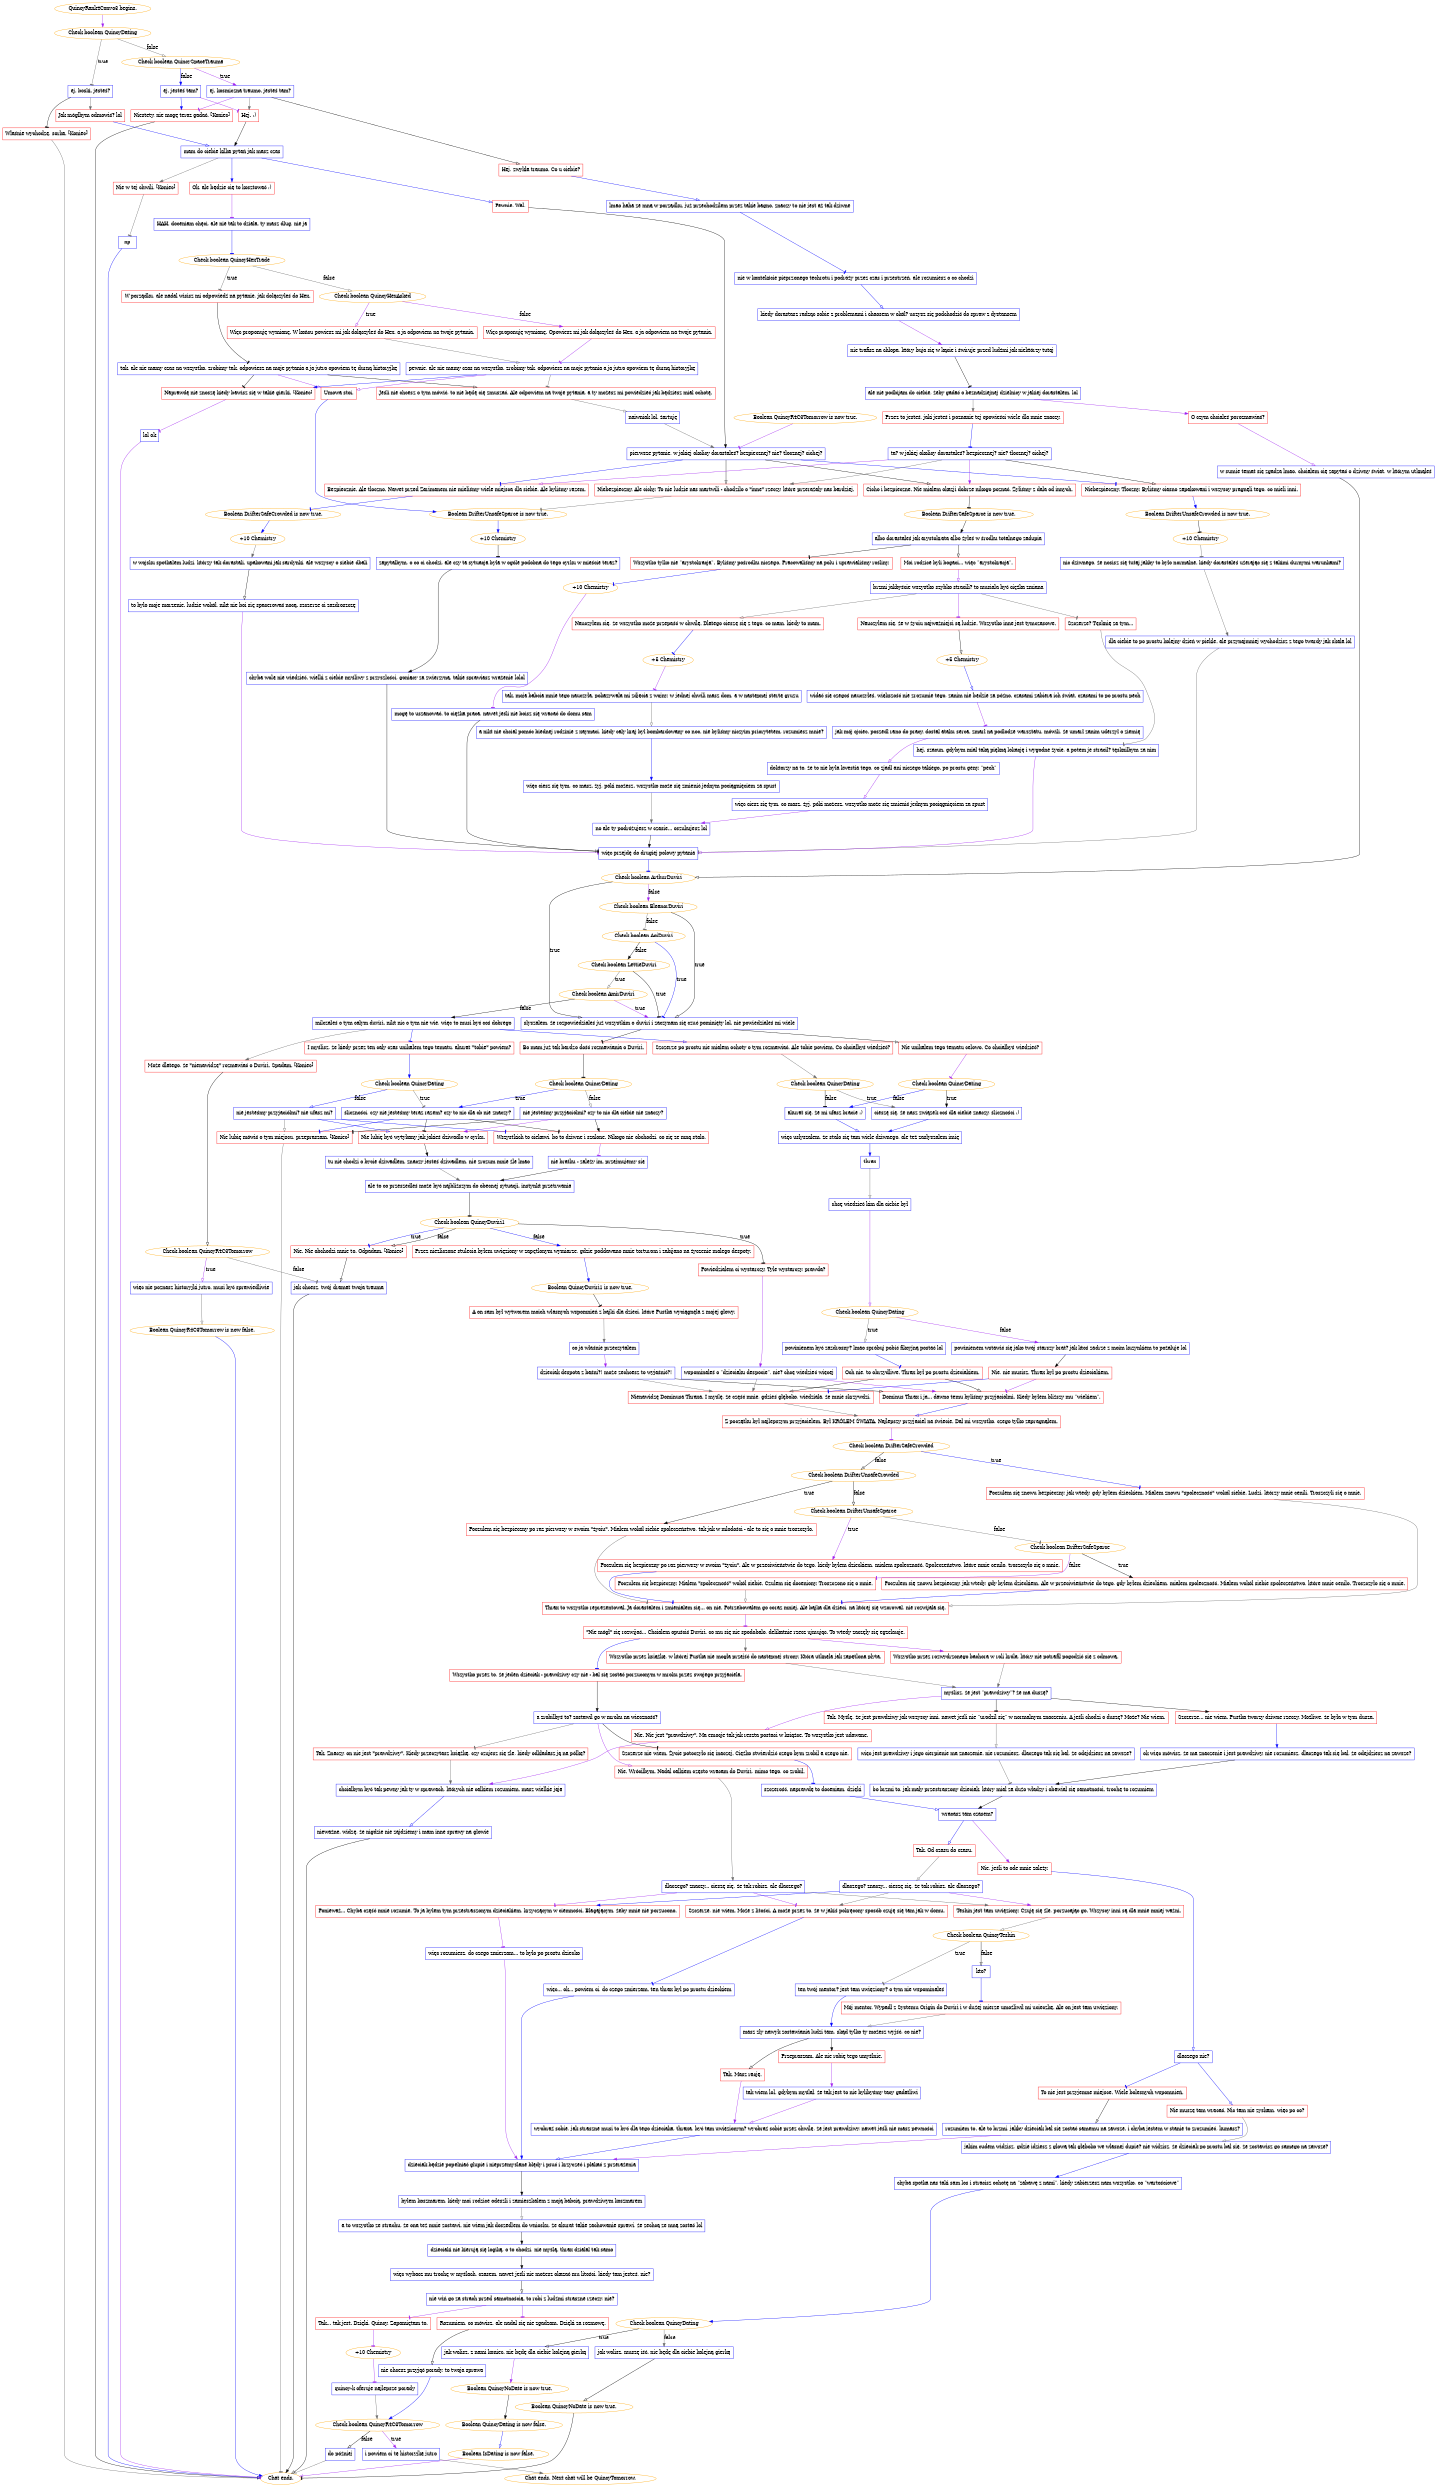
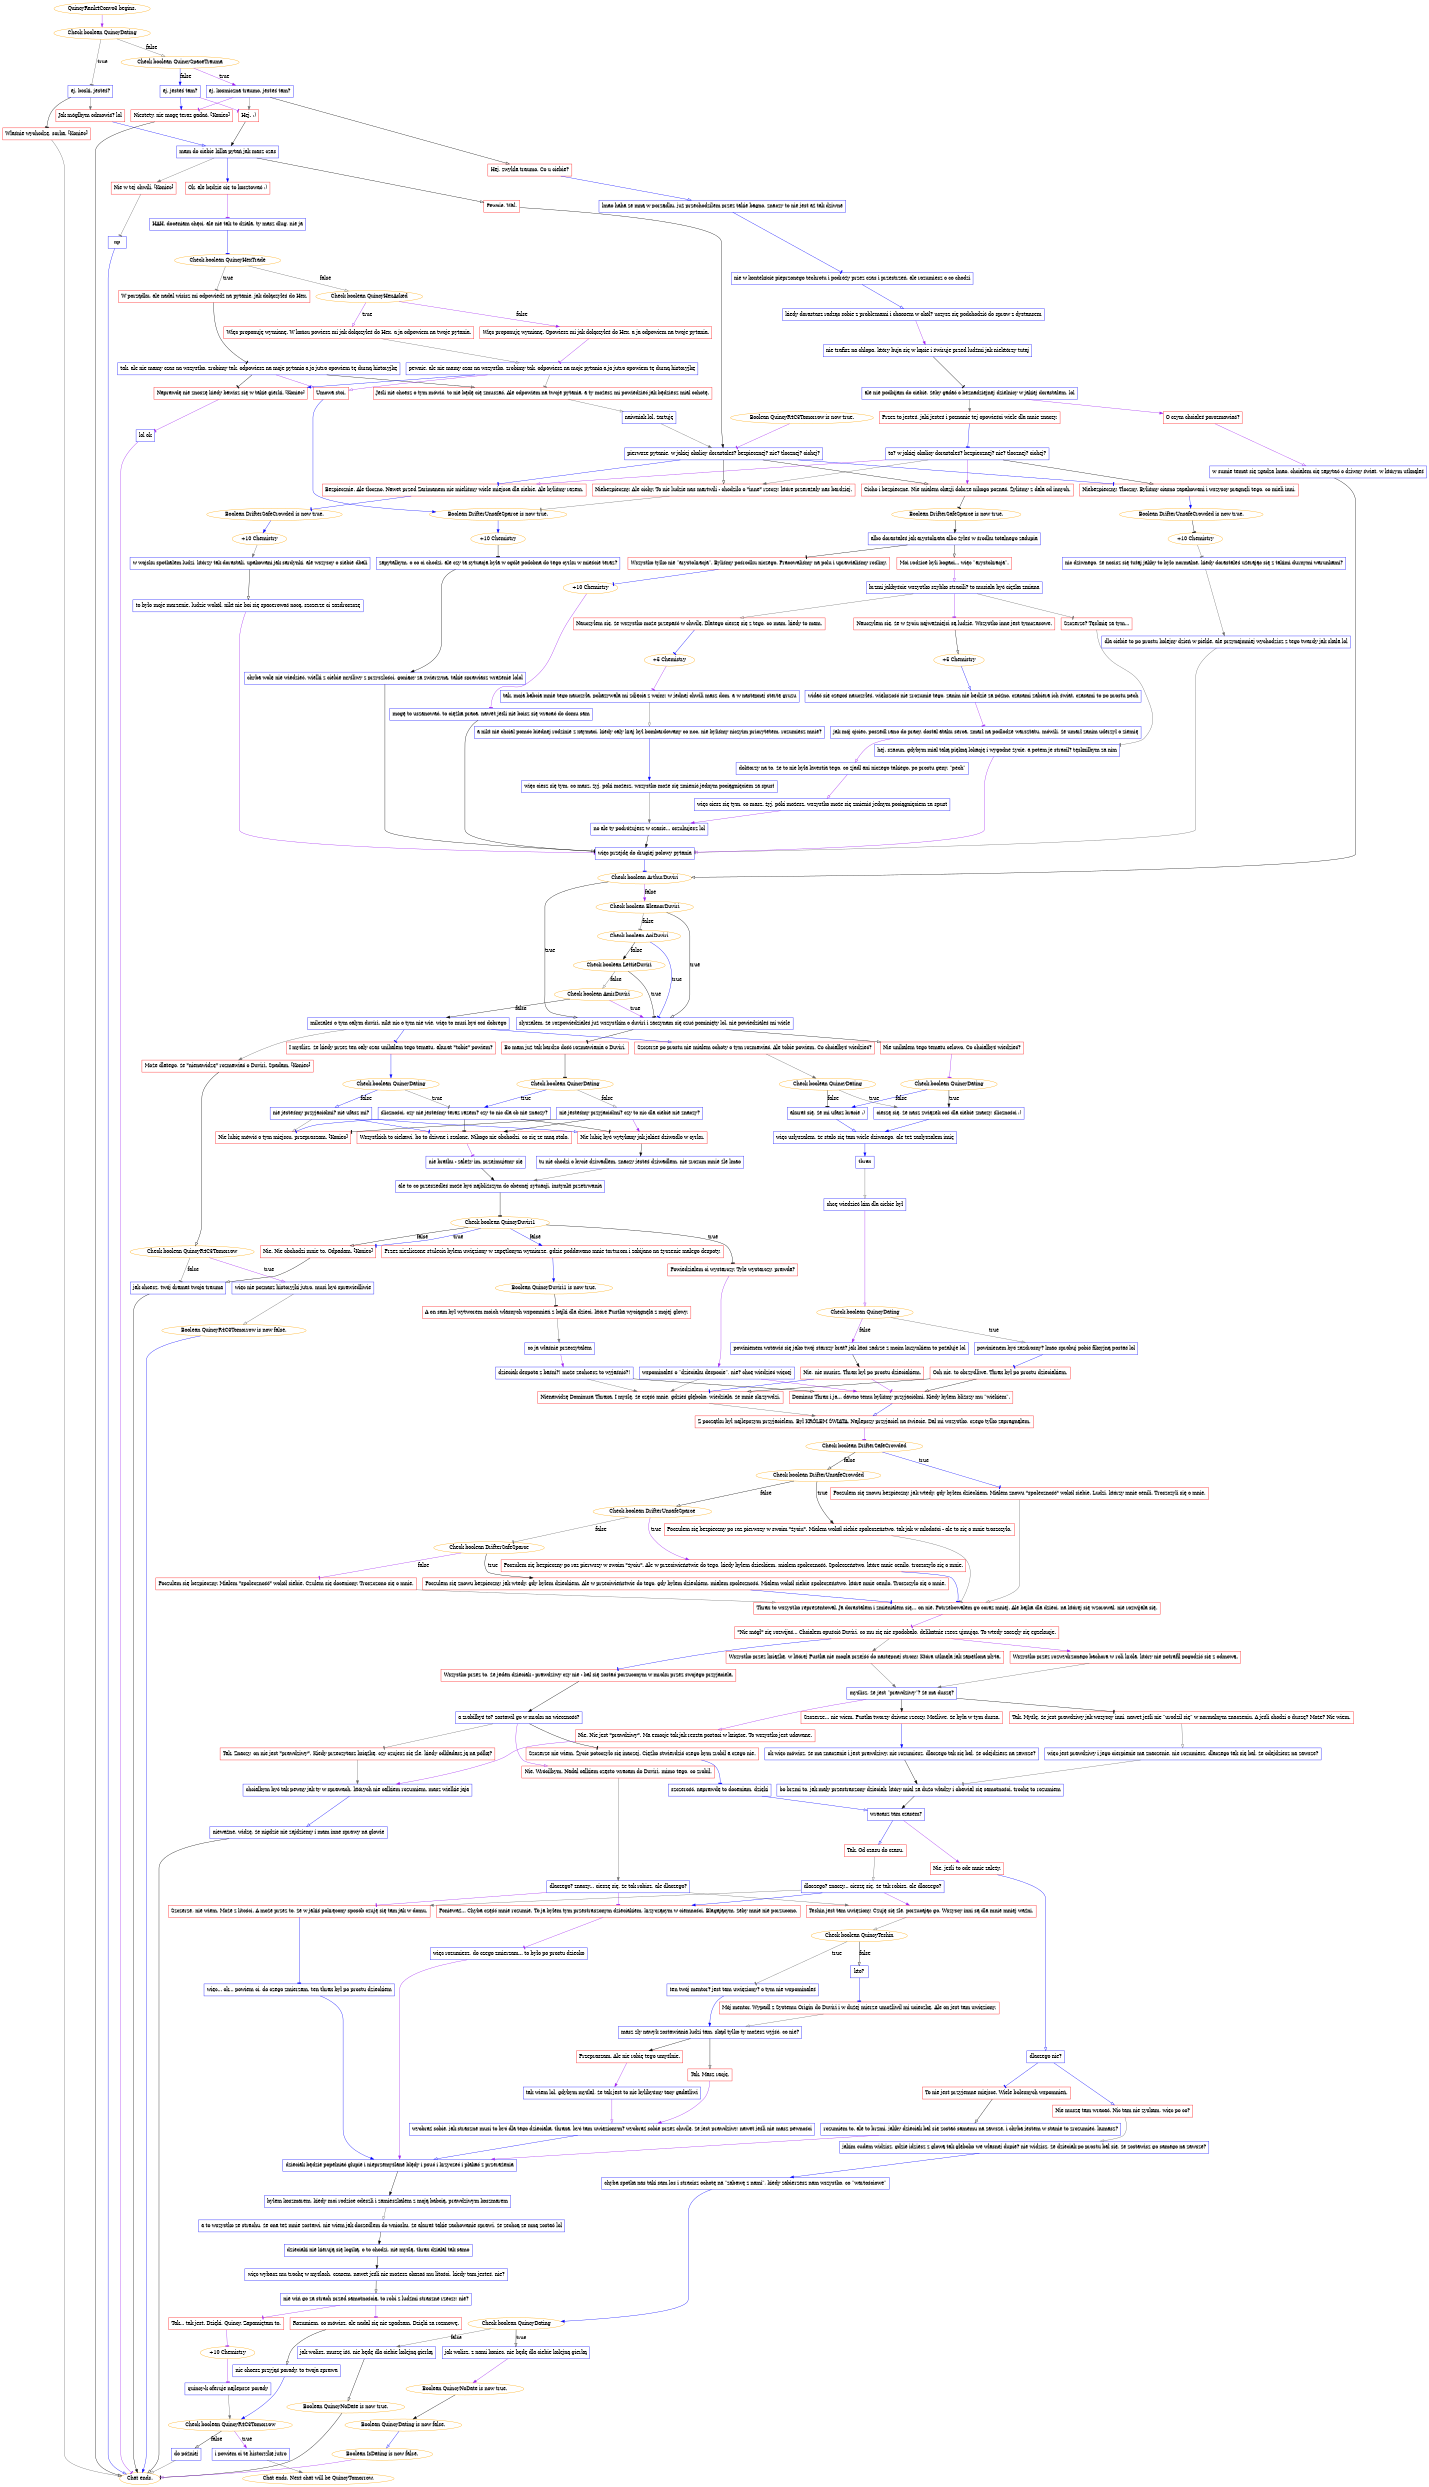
edge "mam do ciebie kilka pytań jak masz czas" -> "Pewnie. Wal.": color blue -> black
edge "Check boolean LettieDuviri" -> "Check boolean AmirDuviri": label "true" -> "false"
edge "Nie lubię mówić o tym miejscu, przepraszam. [Koniec]" -> "Chat ends.": removed
